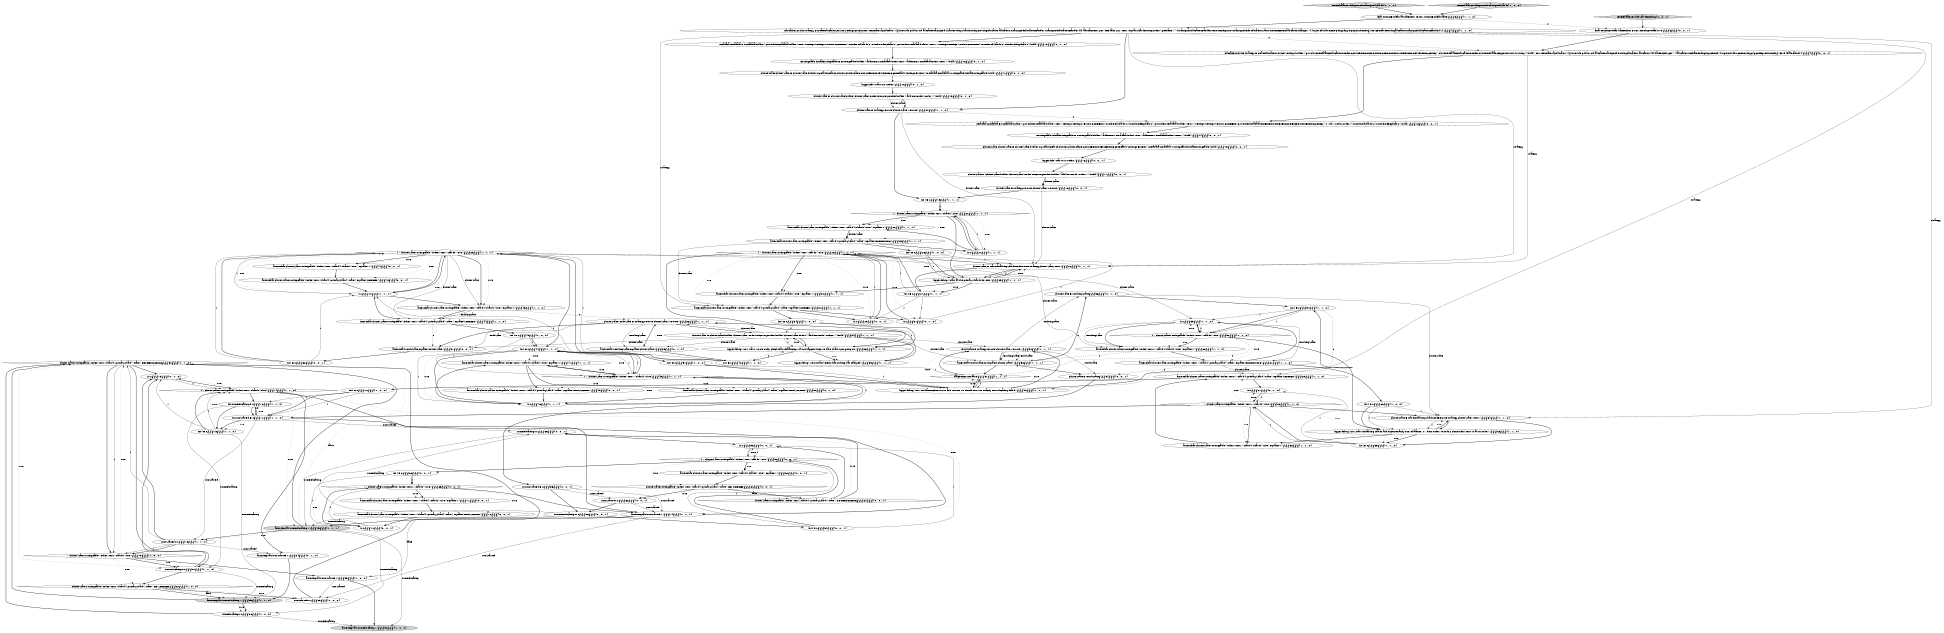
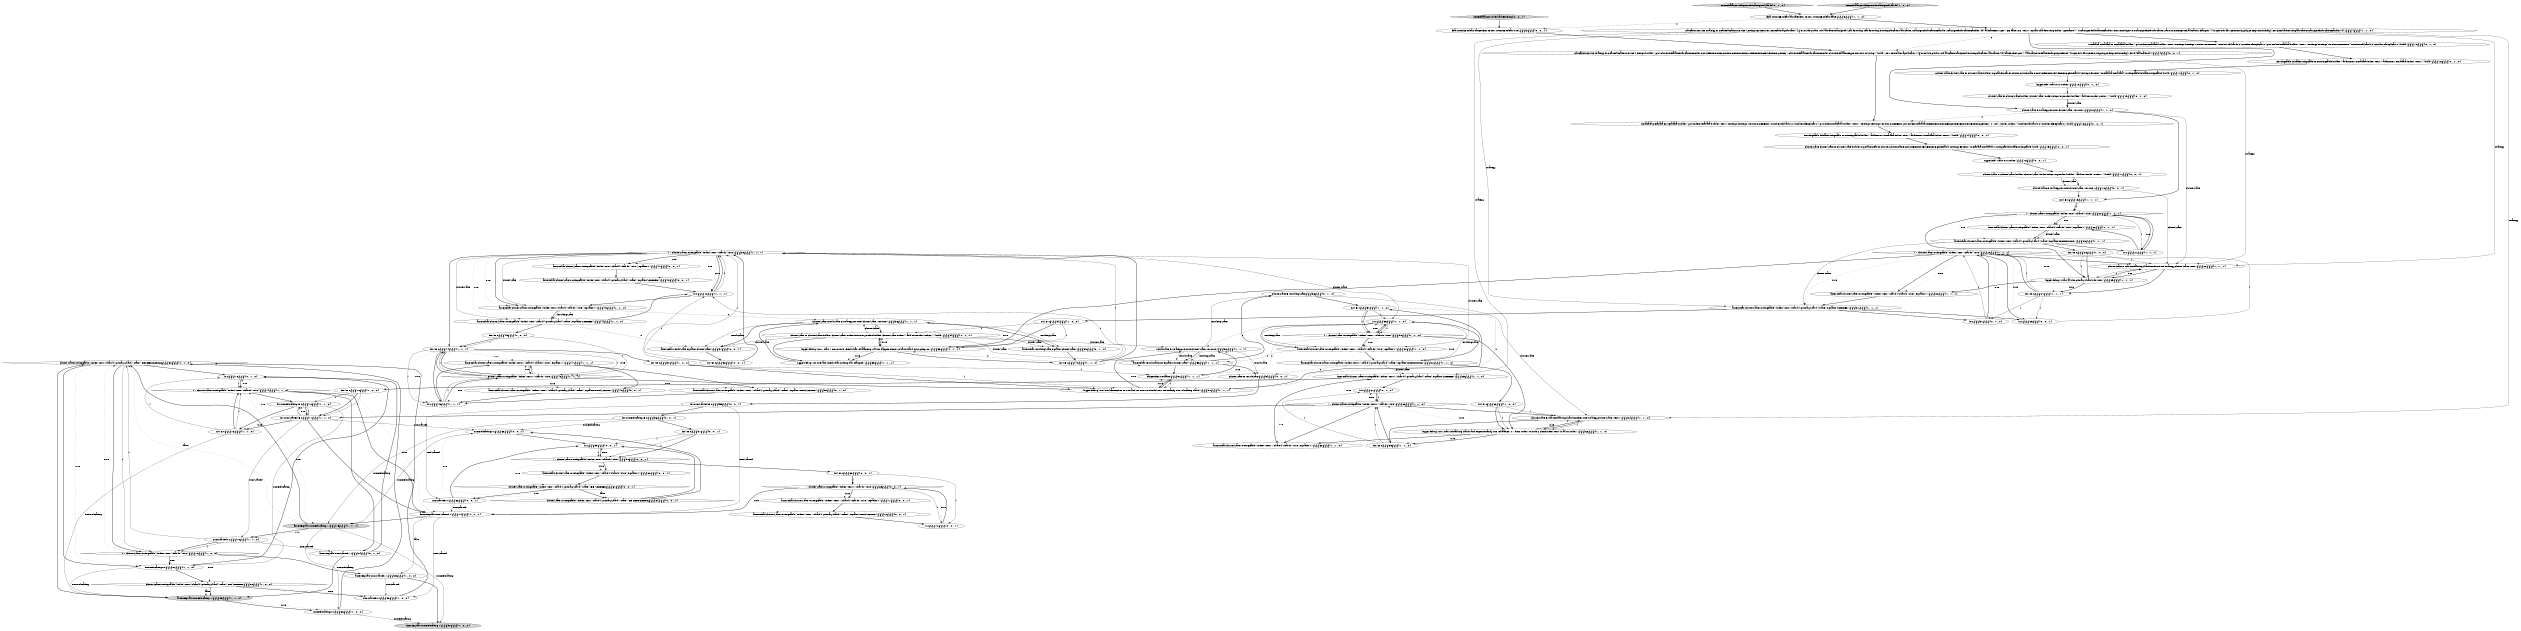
node "hasFetches.set(false)@@@51@@@['1', '1', '1']": shape diamond -> ellipse
edge "numStarted++@@@78@@@['1', '1', '0']" -> "i++@@@75@@@['0', '1', '0']": now "assertEquals(numStarted,1)@@@84@@@['0', '1', '0']" -> "i++@@@75@@@['0', '1', '0']"
edge "numStarted++@@@62@@@['0', '0', '1']" -> "int numRelocating = 0@@@56@@@['0', '0', '1']": now "numStarted++@@@62@@@['0', '0', '1']" -> "i++@@@59@@@['0', '0', '1']"
